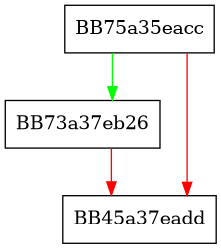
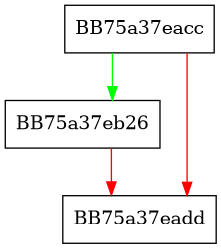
node "BB75a35eacc": label "BB75a35eacc" -> "BB75a37eacc"
node "BB73a37eb26": label "BB73a37eb26" -> "BB75a37eb26"
node "BB45a37eadd": label "BB45a37eadd" -> "BB75a37eadd"
